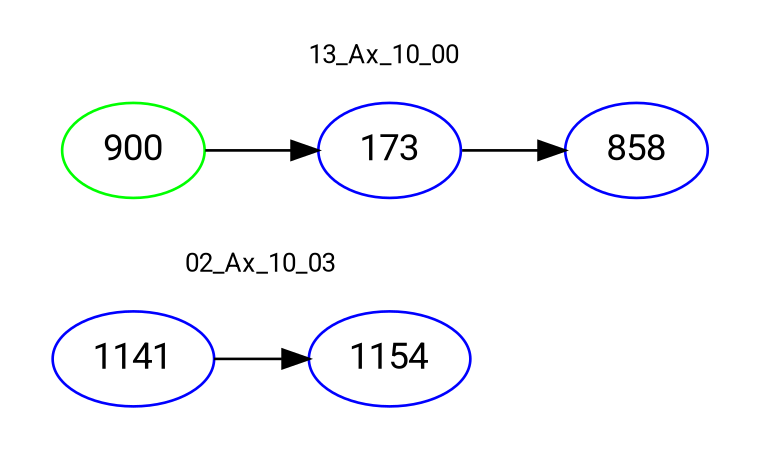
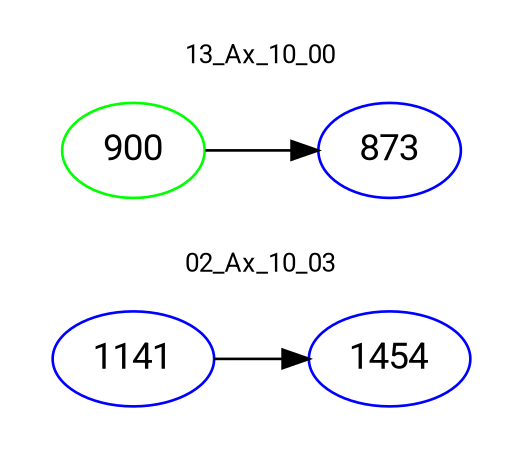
node "173": label "173" -> "873"
node "858": removed
node "1154": label "1154" -> "1454"
